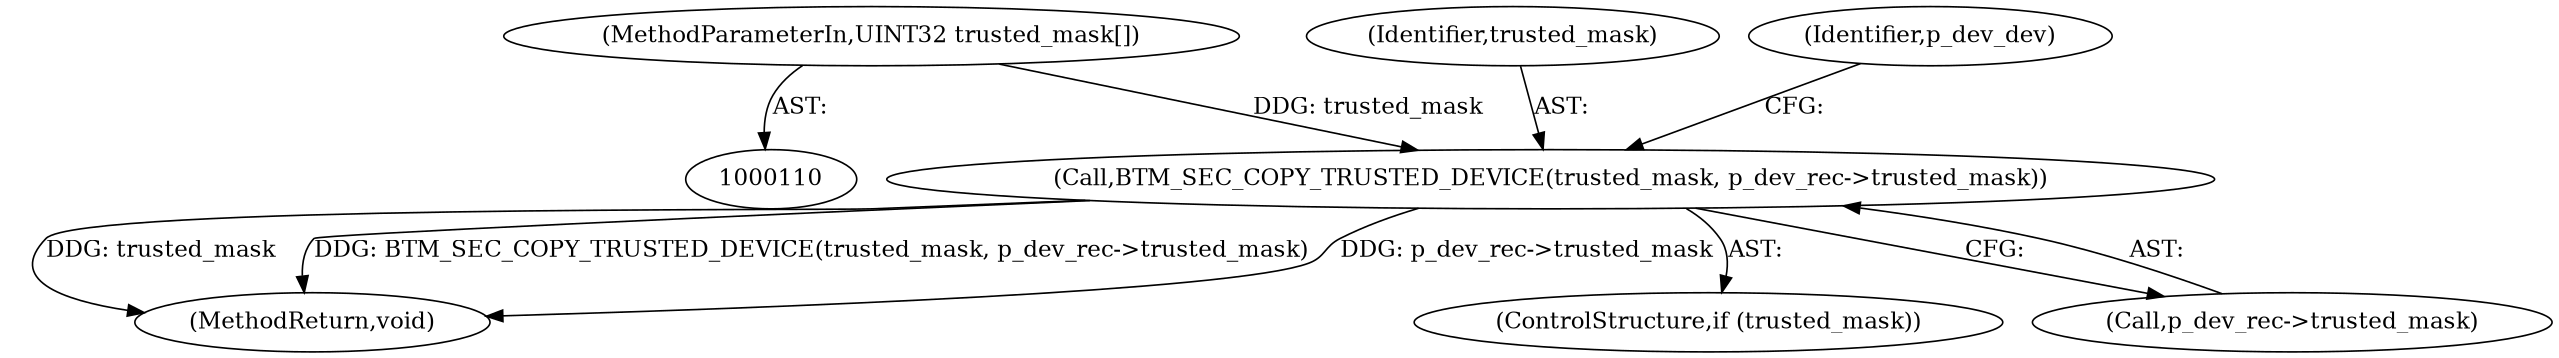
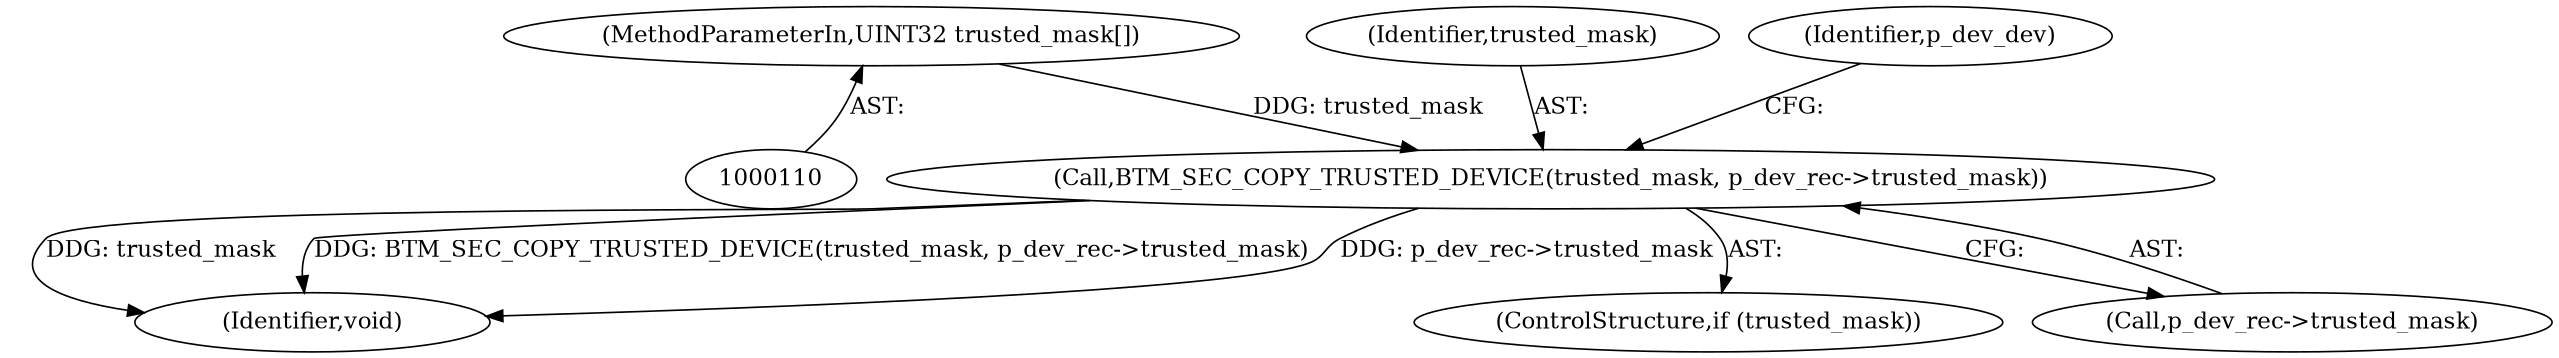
edge "(MethodParameterIn,UINT32 trusted_mask[])" -> "1000110": reversed
node "(MethodReturn,void)": label "(MethodReturn,void)" -> "(Identifier,void)"
